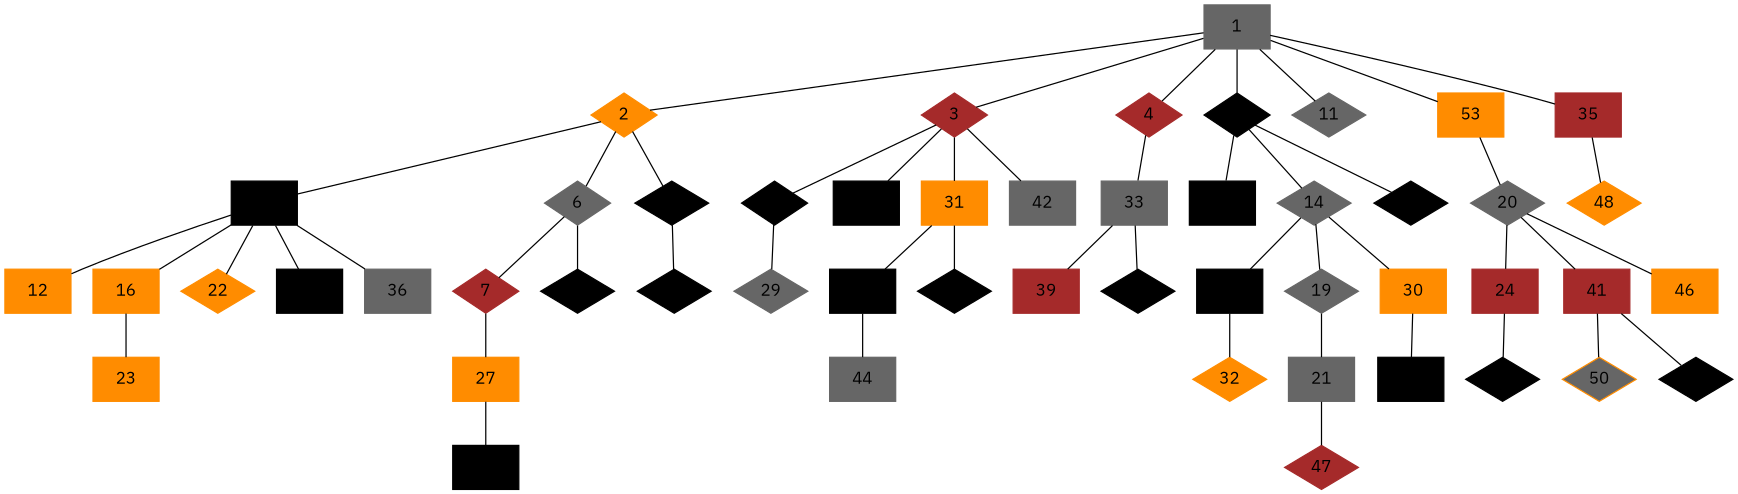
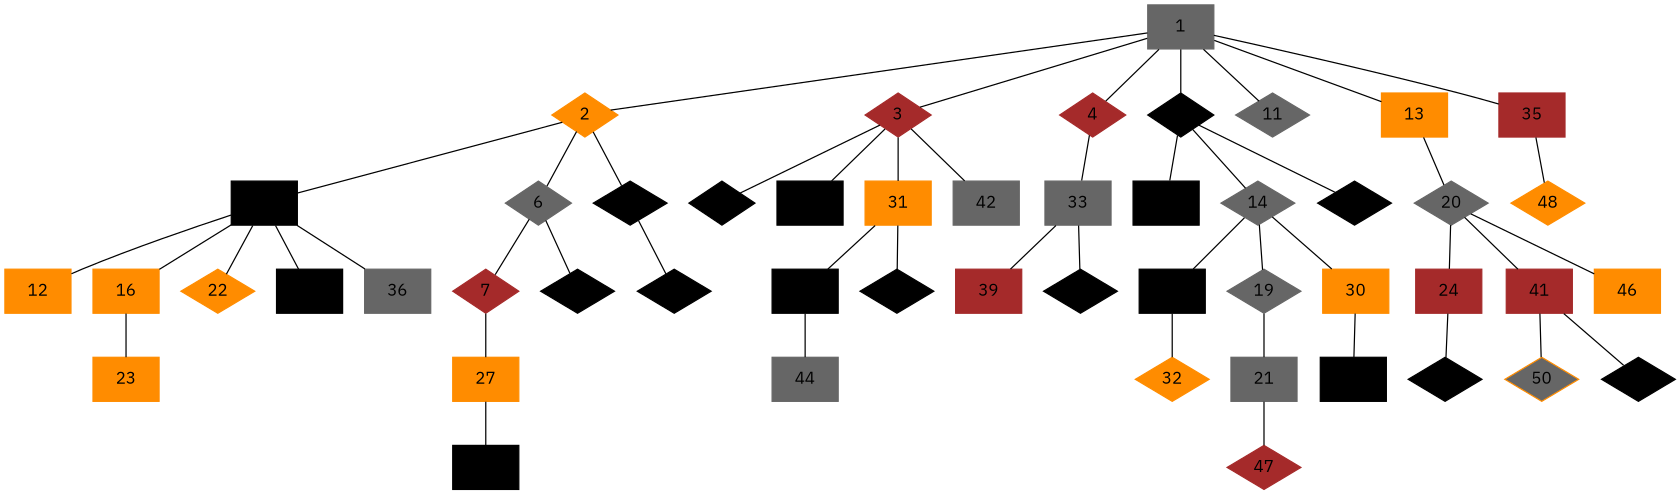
node "53": label "53" -> "13"
node "29": removed
